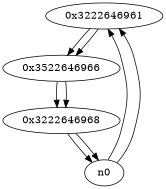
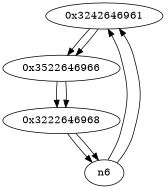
node "0x3222646961": label "0x3222646961" -> "0x3242646961"
node "n0": label "n0" -> "n6"
